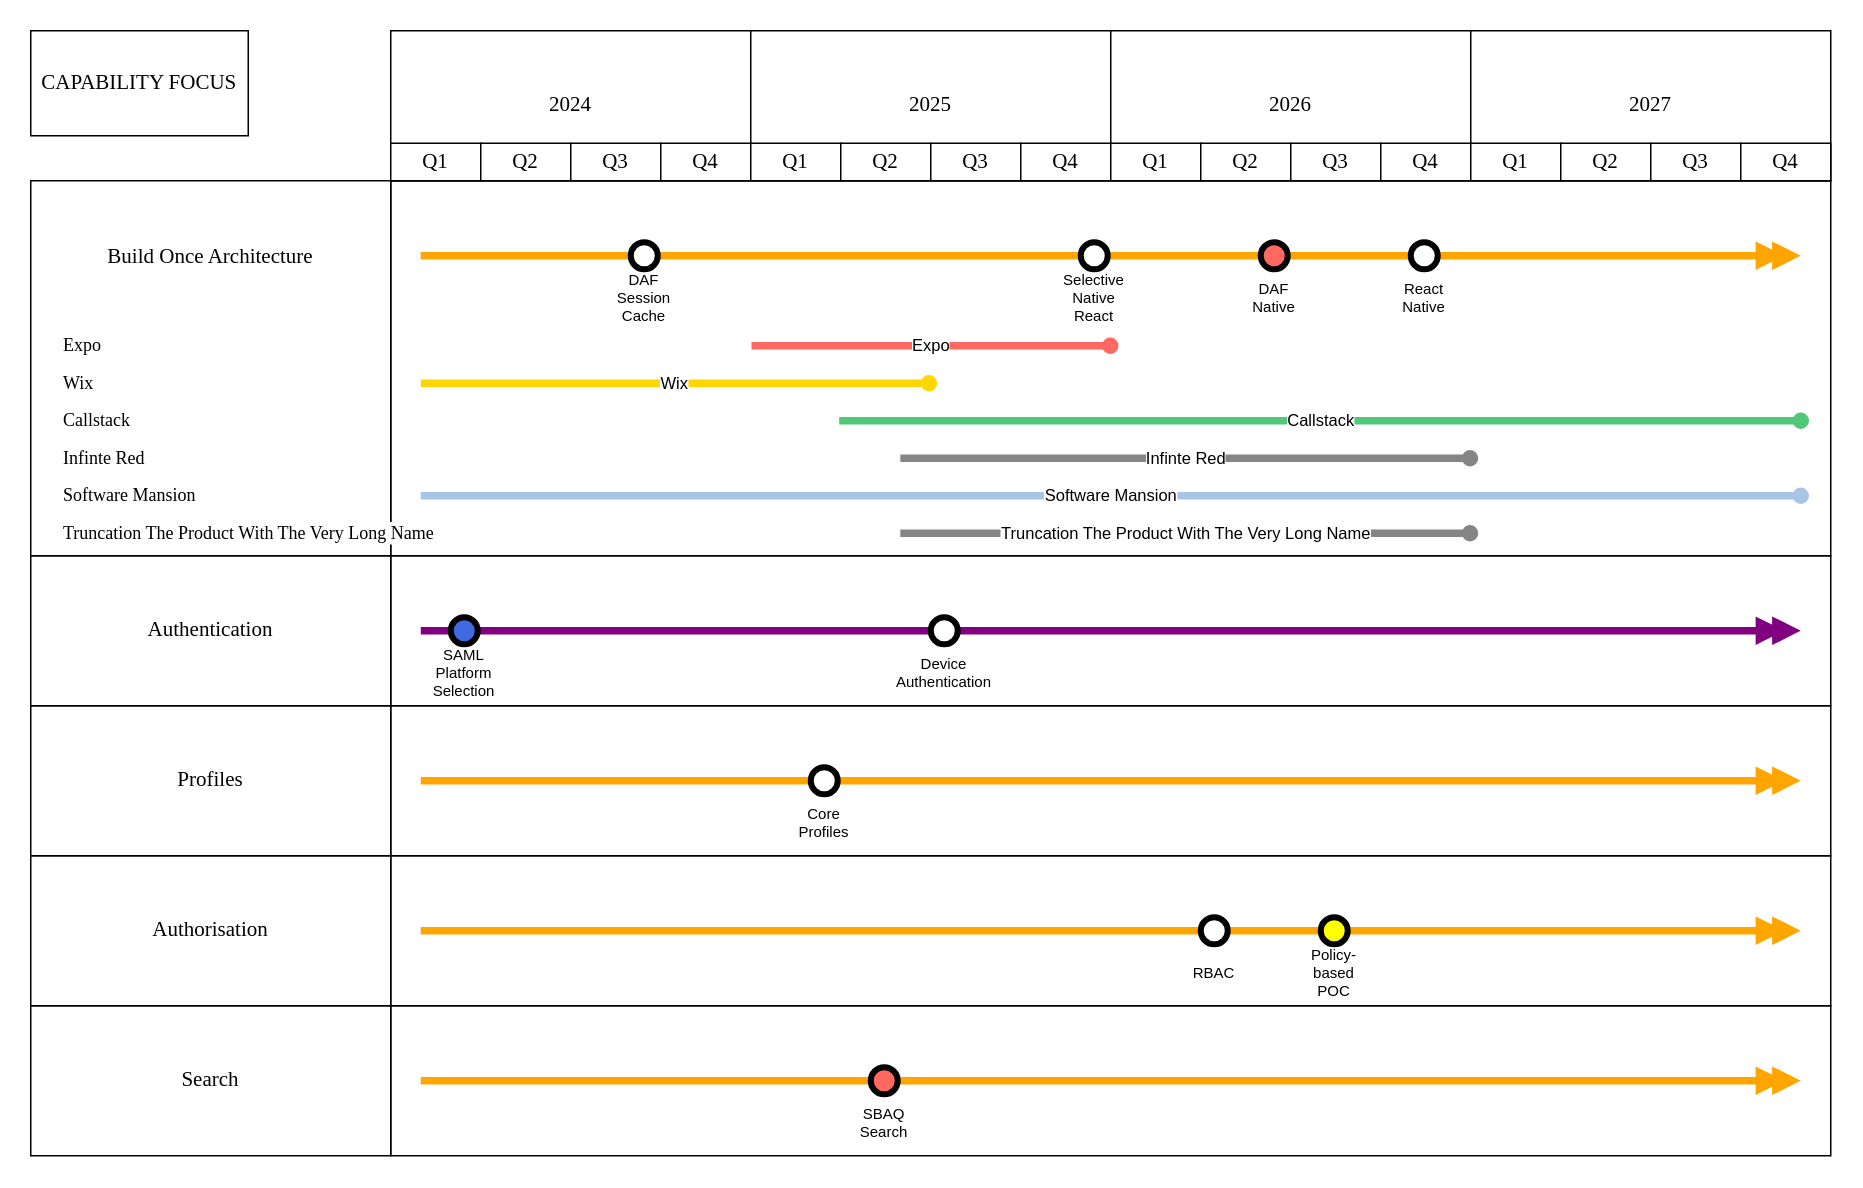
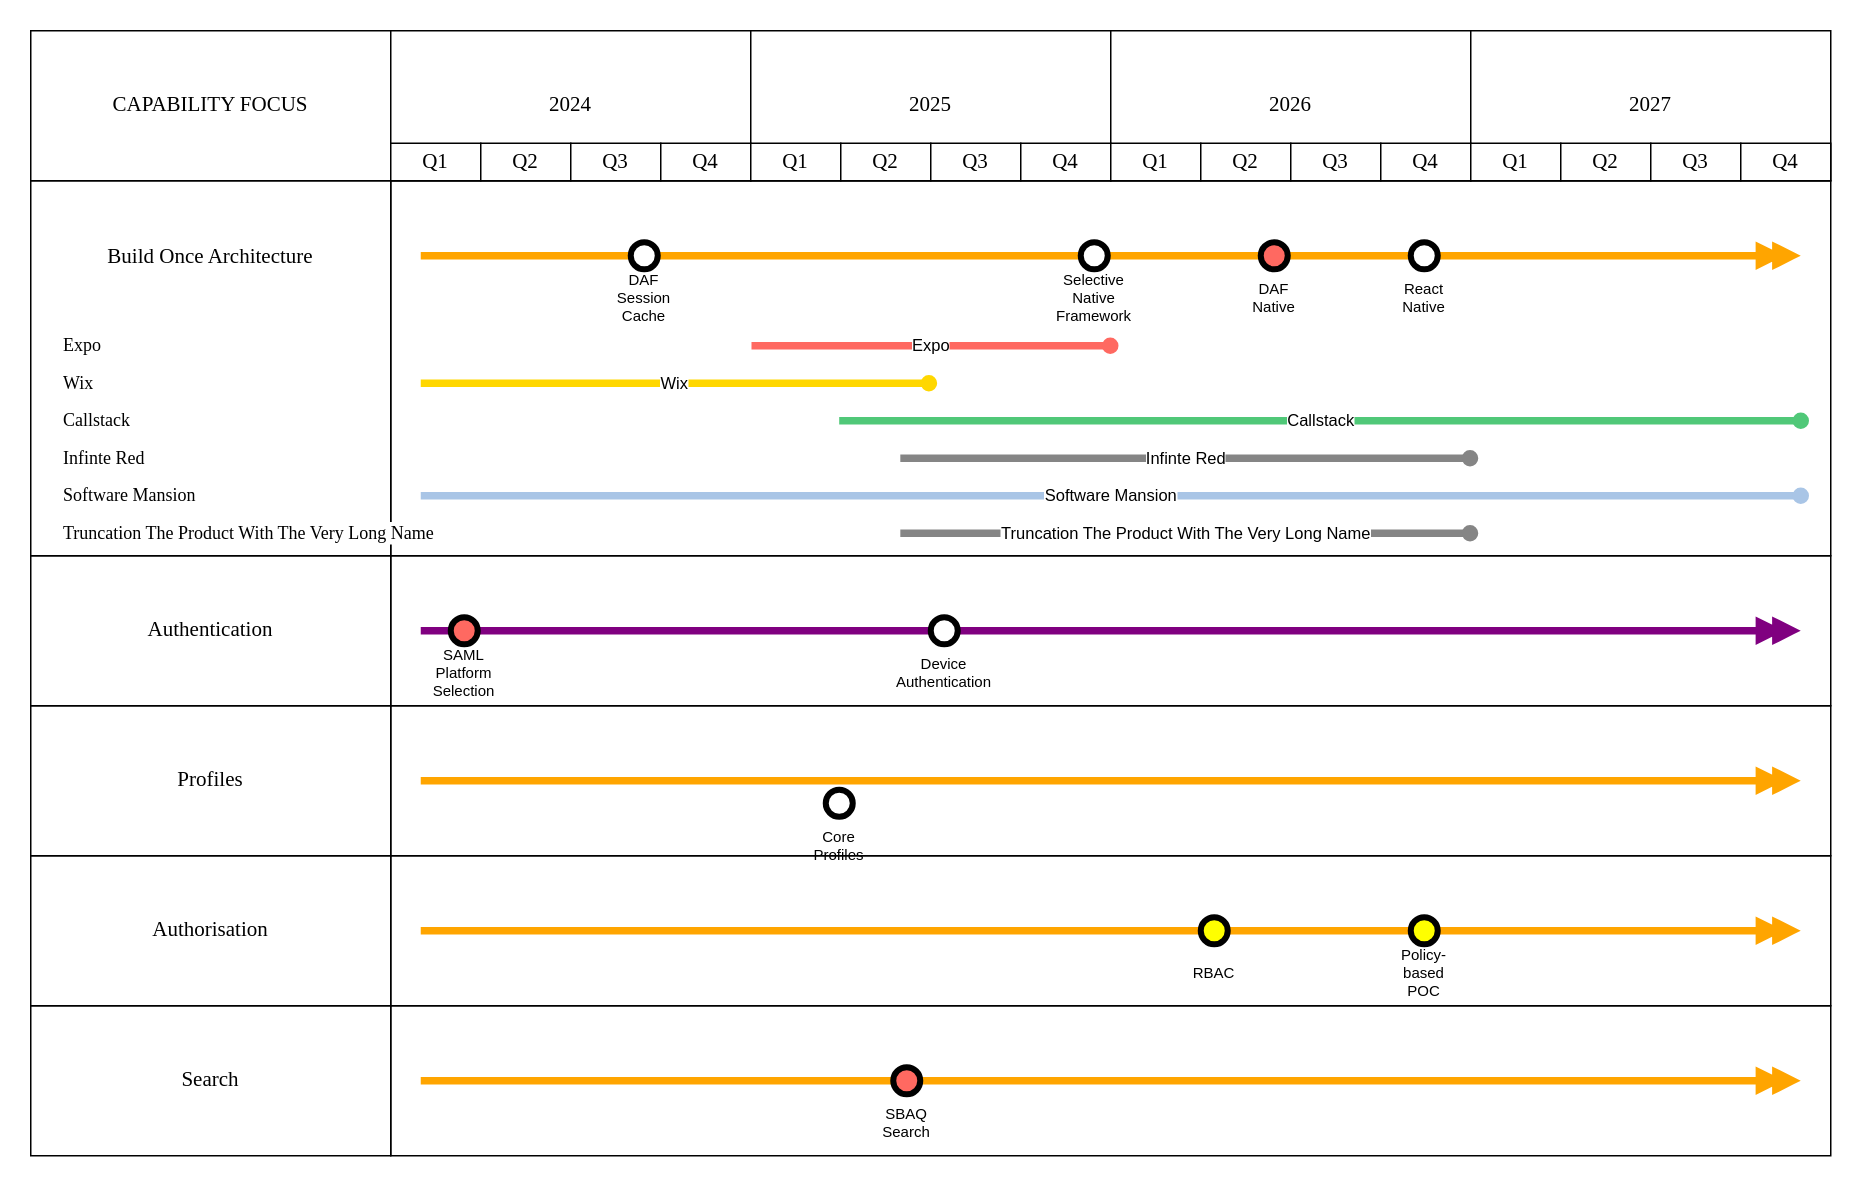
node "CAPABILITY FOCUS": size 218x105 -> 360x150
node "Selective Native React": label "Selective Native React" -> "Selective Native Framework"
node "SAML Platform Selection": fillcolor #4169e1 -> #ff6961
node "Core Profiles": moved (824, 781) -> (839, 803)
node "RBAC": fillcolor #ffffff -> #ffff00
node "Policy-based POC": moved (1334, 931) -> (1424, 931)
node "SBAQ Search": moved (884, 1081) -> (907, 1081)
